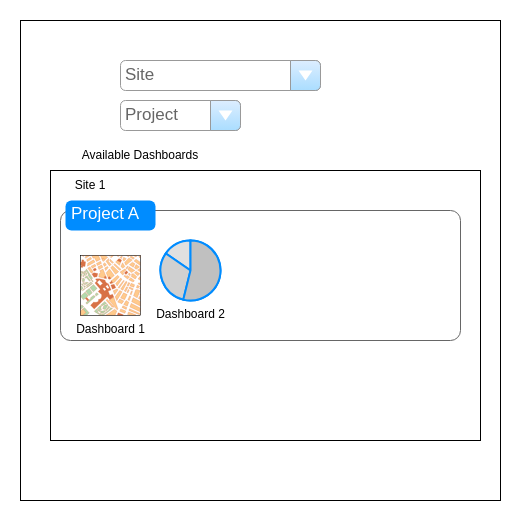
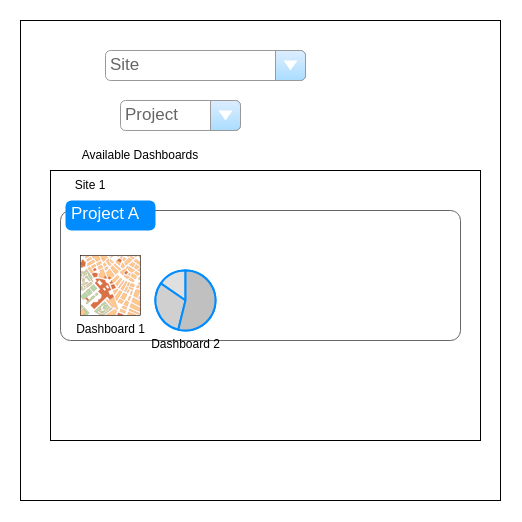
node "Site": moved (221, 76) -> (206, 66)
node "Dashboard 2": moved (191, 271) -> (186, 301)
